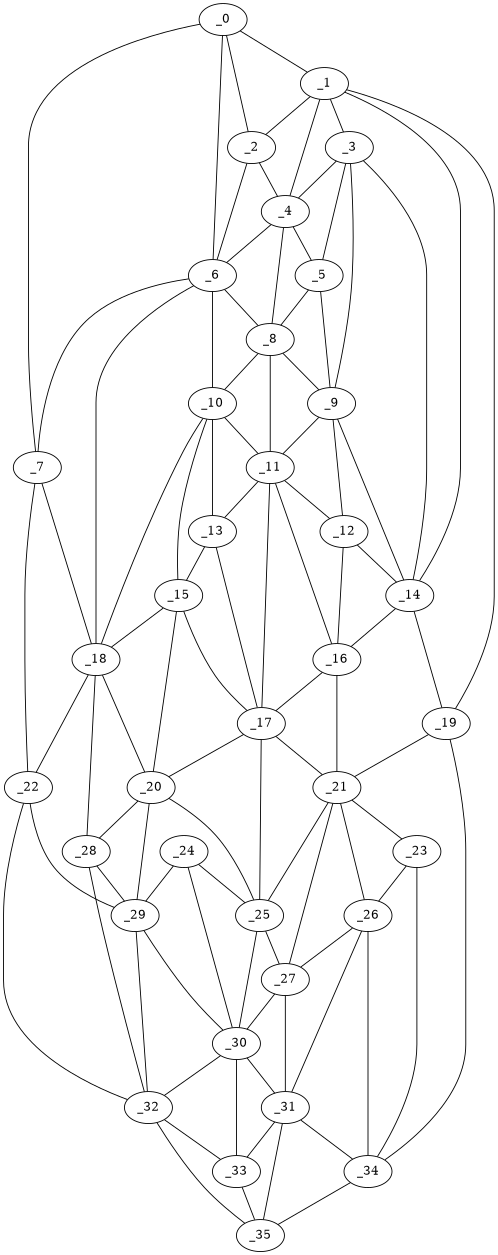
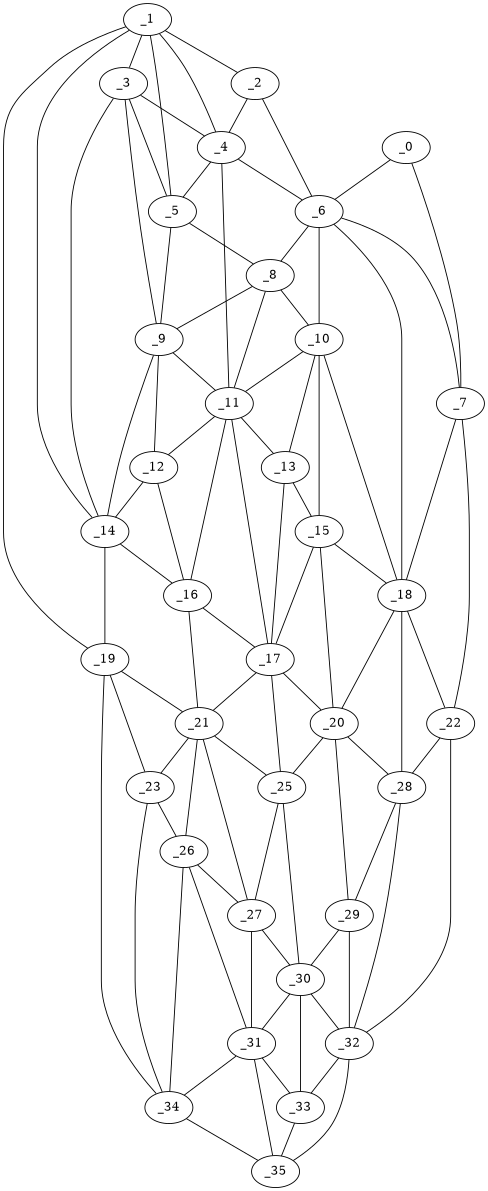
edge "_0" -- "_1": now "_5" -- "_1"
edge "_0" -- "_2": removed
edge "_4" -- "_8": now "_4" -- "_11"
edge "_19" -- "_23": added
node "_24": removed
edge "_22" -- "_29": now "_22" -- "_28"
